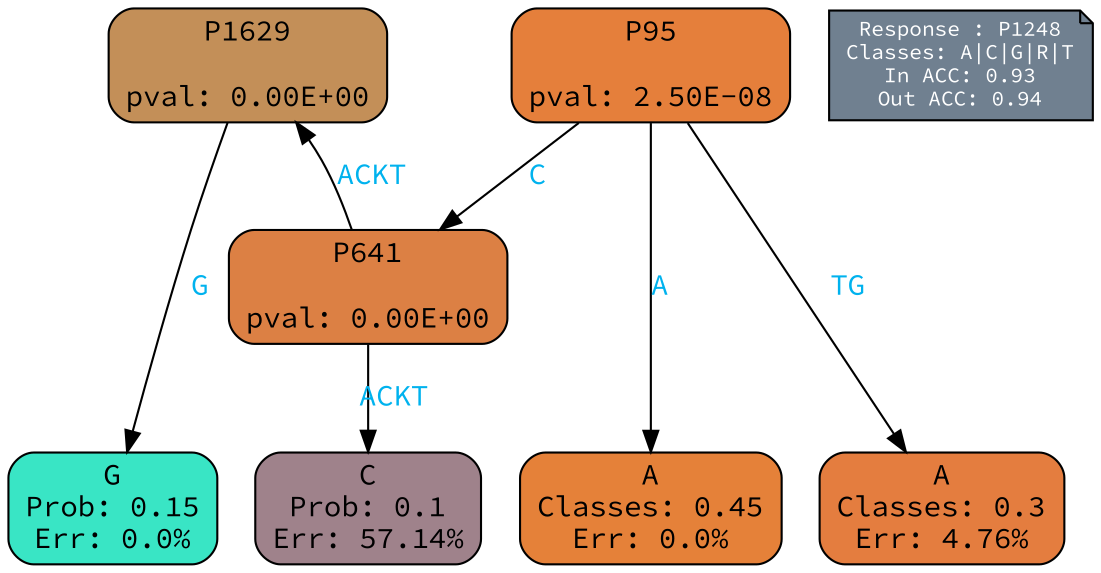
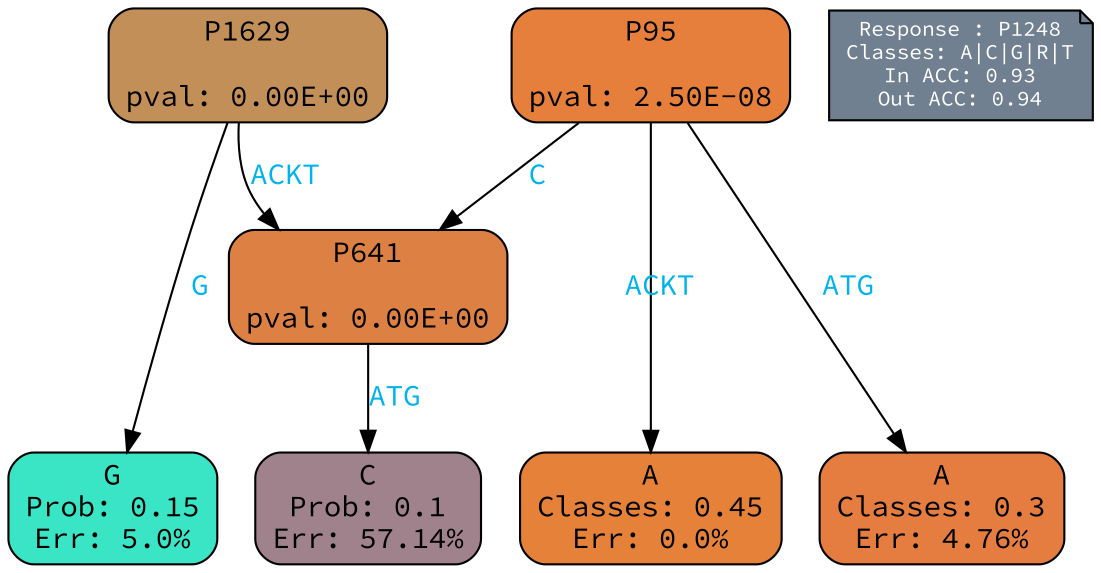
edge "P641 pval: 0.00E+00" -> "P1629 pval: 0.00E+00": reversed
edge "P95 pval: 2.50E-08" -> "A Classes: 0.45 Err: 0.0%": label "A" -> "ACKT"
edge "P95 pval: 2.50E-08" -> "A Classes: 0.3 Err: 4.76%": label "TG" -> "ATG"
edge "P641 pval: 0.00E+00" -> "C Prob: 0.1 Err: 57.14%": label "ACKT" -> "ATG"
node "G Prob: 0.15 Err: 0.0%": label "G Prob: 0.15 Err: 0.0%" -> "G Prob: 0.15 Err: 5.0%"
